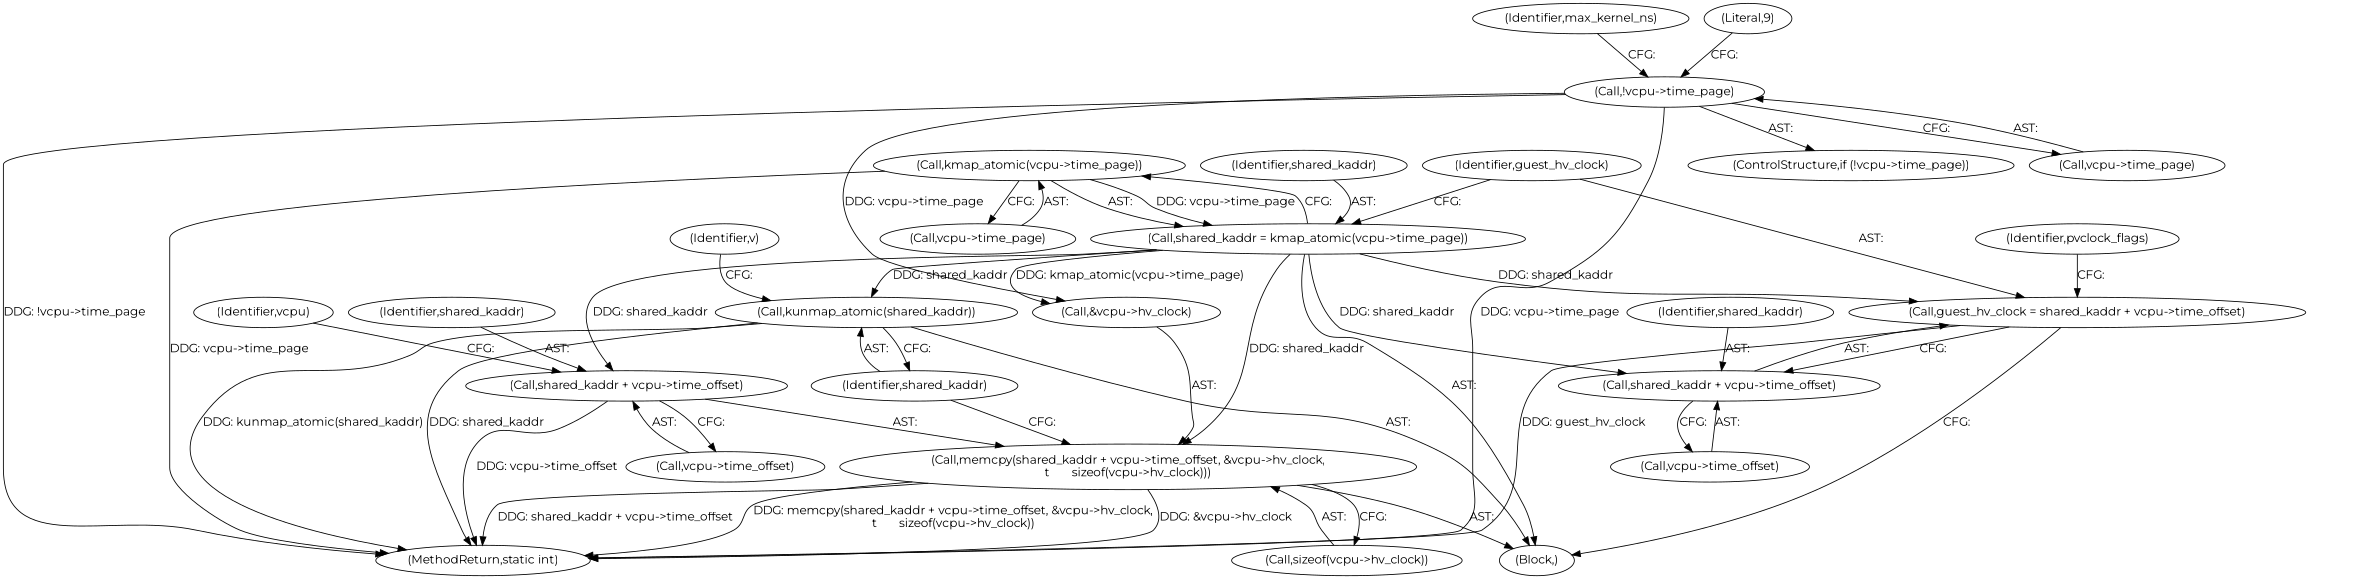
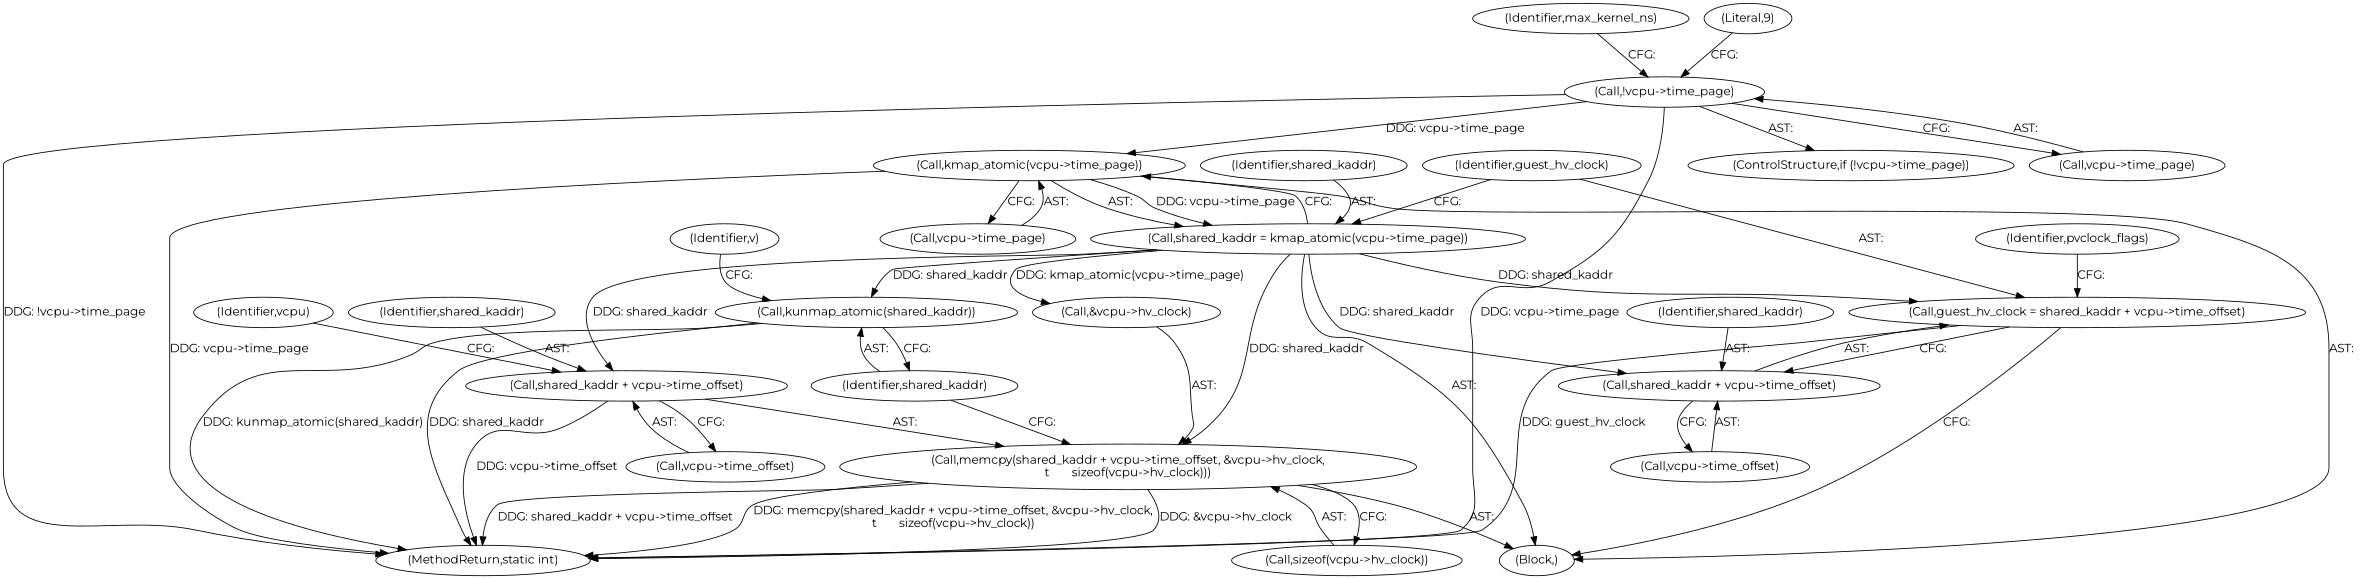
edge "(Call,!vcpu->time_page)" -> "(Call,&vcpu->hv_clock)": now "(Call,!vcpu->time_page)" -> "(Call,kmap_atomic(vcpu->time_page))"
edge "(Call,kunmap_atomic(shared_kaddr))" -> "(Block,)": now "(Call,kmap_atomic(vcpu->time_page))" -> "(Block,)"
